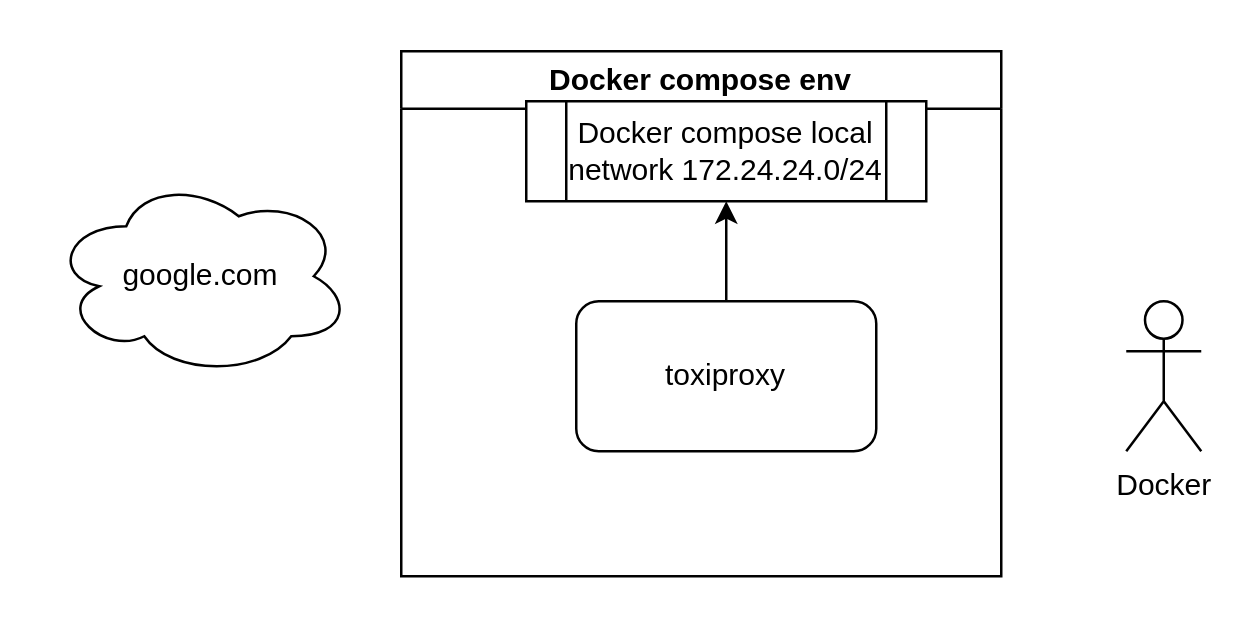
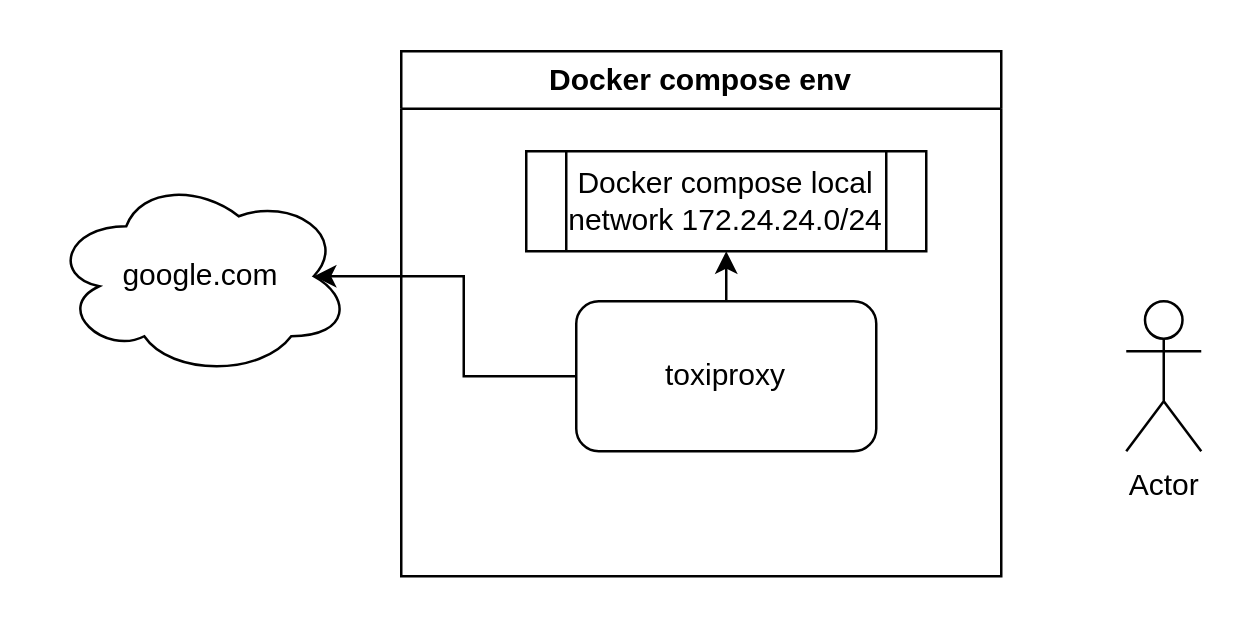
node "Docker compose local network 172.24.24.0/24": moved (726, 151) -> (726, 201)
edge "toxiproxy" -> "google.com": added
node "Docker": label "Docker" -> "Actor"
